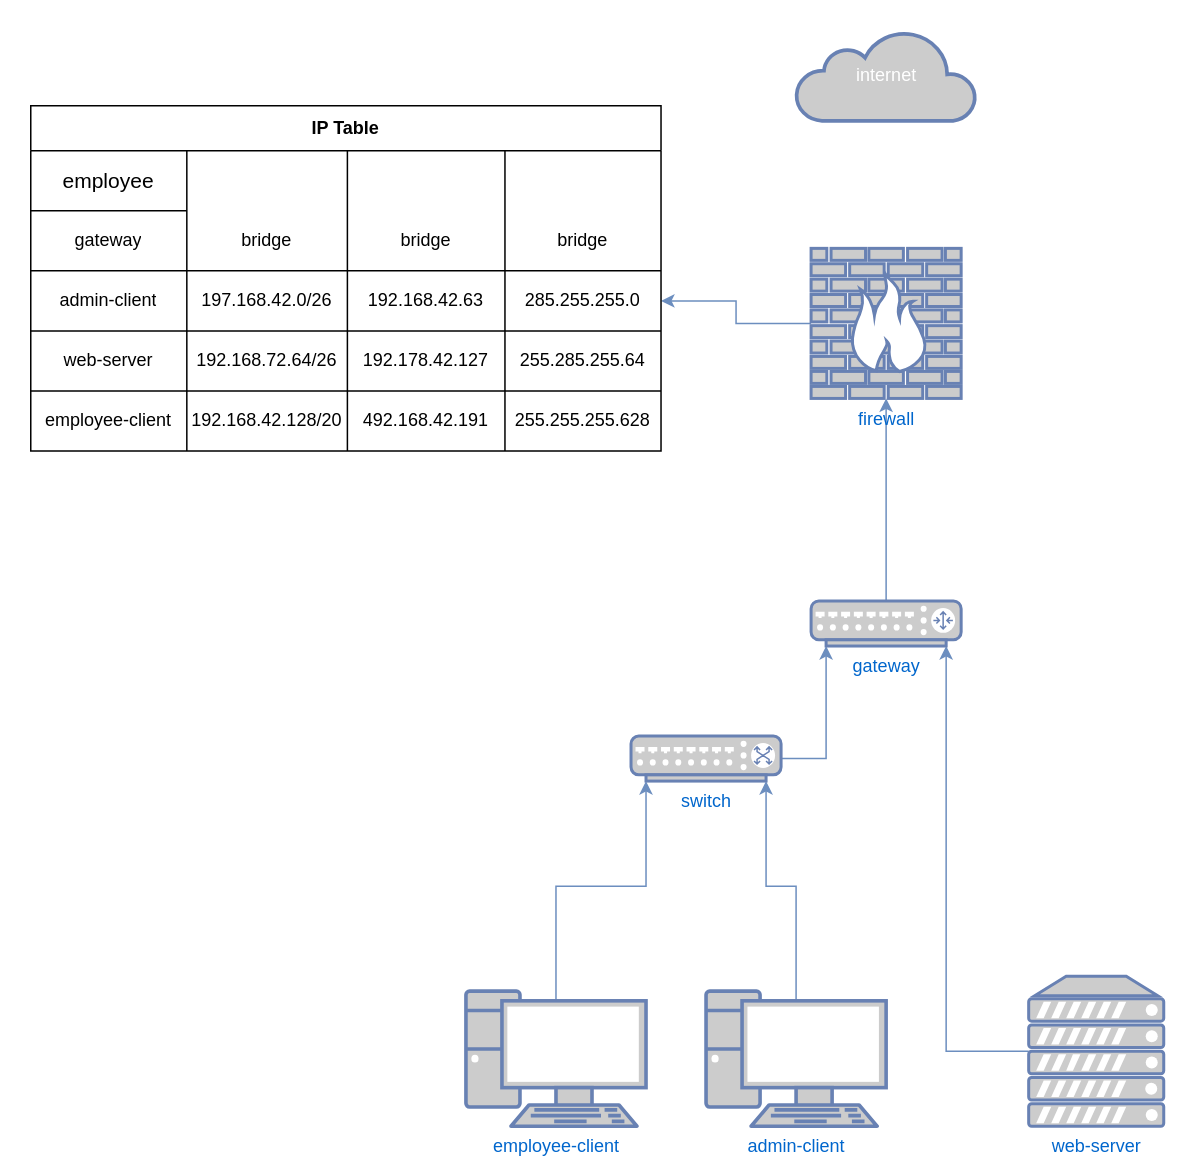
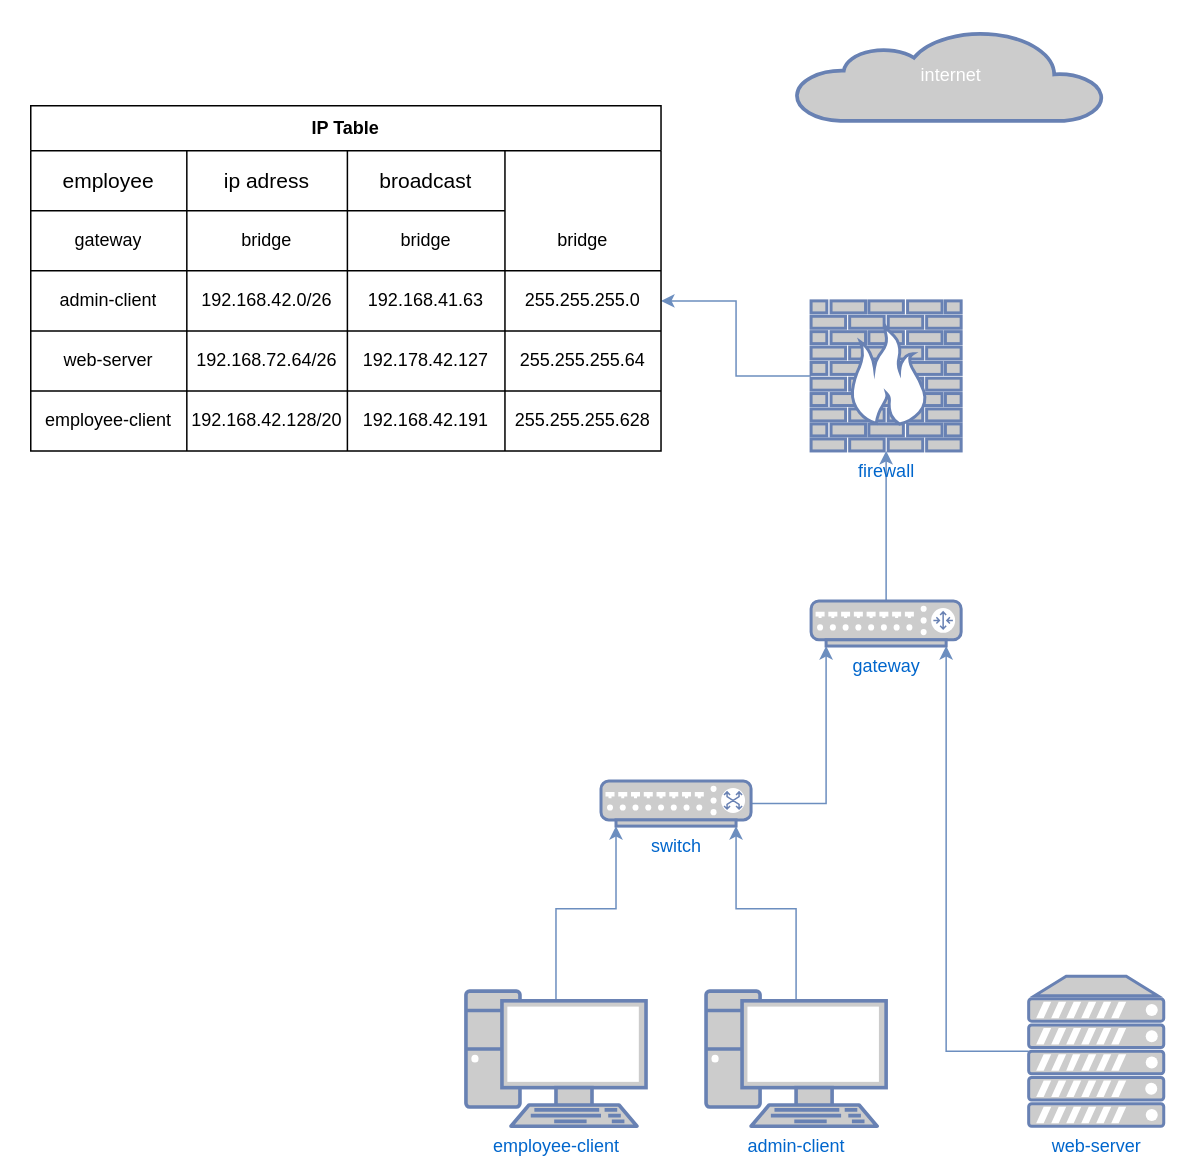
node "internet": size 180x90 -> 308x90
node "ip adress": added
node "broadcast": added
node "197.168.42.0/26": label "197.168.42.0/26" -> "192.168.42.0/26"
node "192.168.42.63": label "192.168.42.63" -> "192.168.41.63"
node "285.255.255.0": label "285.255.255.0" -> "255.255.255.0"
node "firewall": moved (886, 323) -> (886, 376)
node "255.285.255.64": label "255.285.255.64" -> "255.255.255.64"
node "492.168.42.191": label "492.168.42.191" -> "192.168.42.191"
node "switch": moved (706, 758) -> (676, 803)
